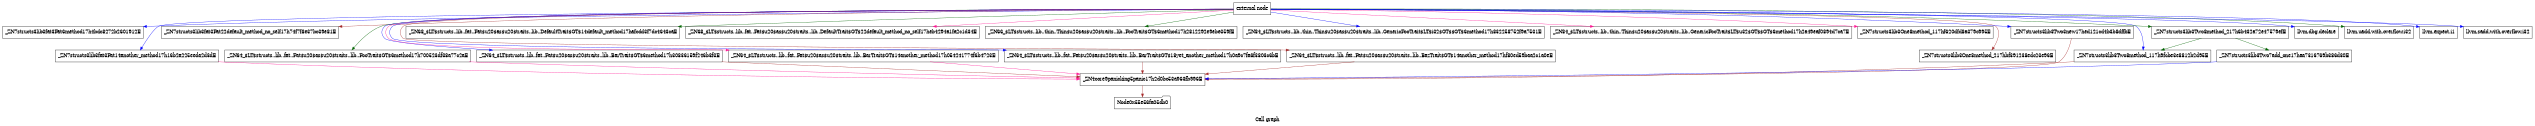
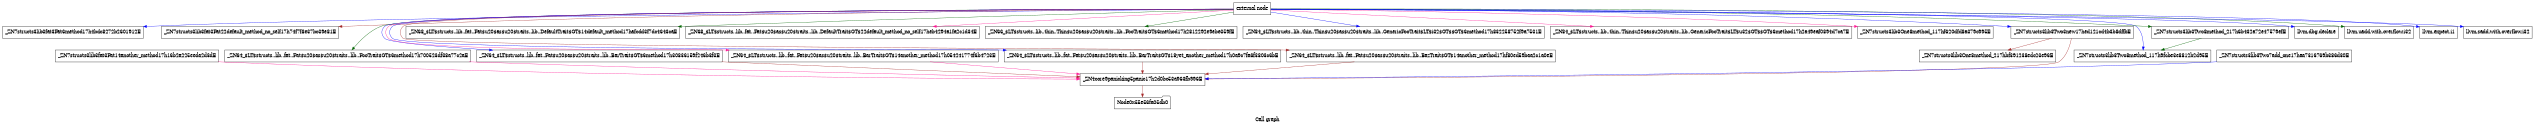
edge "external node" -> "_ZN7structs3lib3One8method_217hbf391238edc23e96E": now "_ZN7structs3lib3Two3new17hed121cd4b3b8dffbE" -> "_ZN7structs3lib3One8method_217hbf391238edc23e96E"
edge "external node" -> "_ZN7structs3lib3fat3Fat14another_method17h16b2a225eeda2d3dE": removed
edge "_ZN7structs3lib3Two8method_217h6b432a72e47579efE" -> "_ZN7structs3lib3Two7add_one17haa7316769b386d30E": removed
edge "_ZN7structs3lib3Two8method_117h9fcbe3e8812b2d95E" -> "_ZN4core9panicking5panic17h2d0bc53a963fb996E": removed
